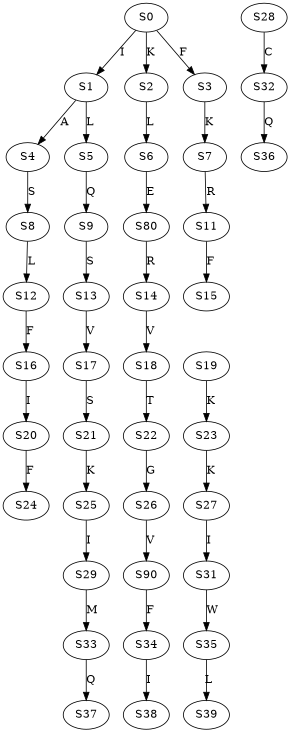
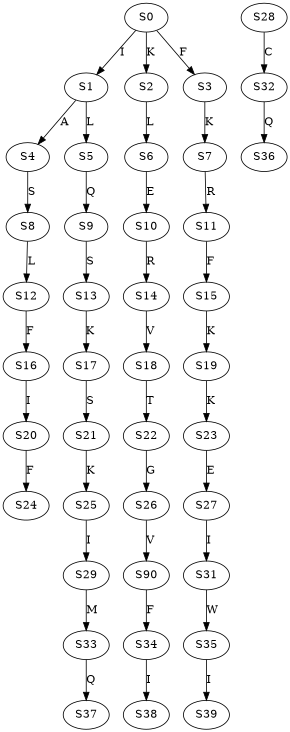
node "S80": label "S80" -> "S10"
edge "S15" -> "S19": added, label "K"
edge "S13" -> "S17": label "V" -> "K"
edge "S23" -> "S27": label "K" -> "E"
edge "S35" -> "S39": label "L" -> "I"
